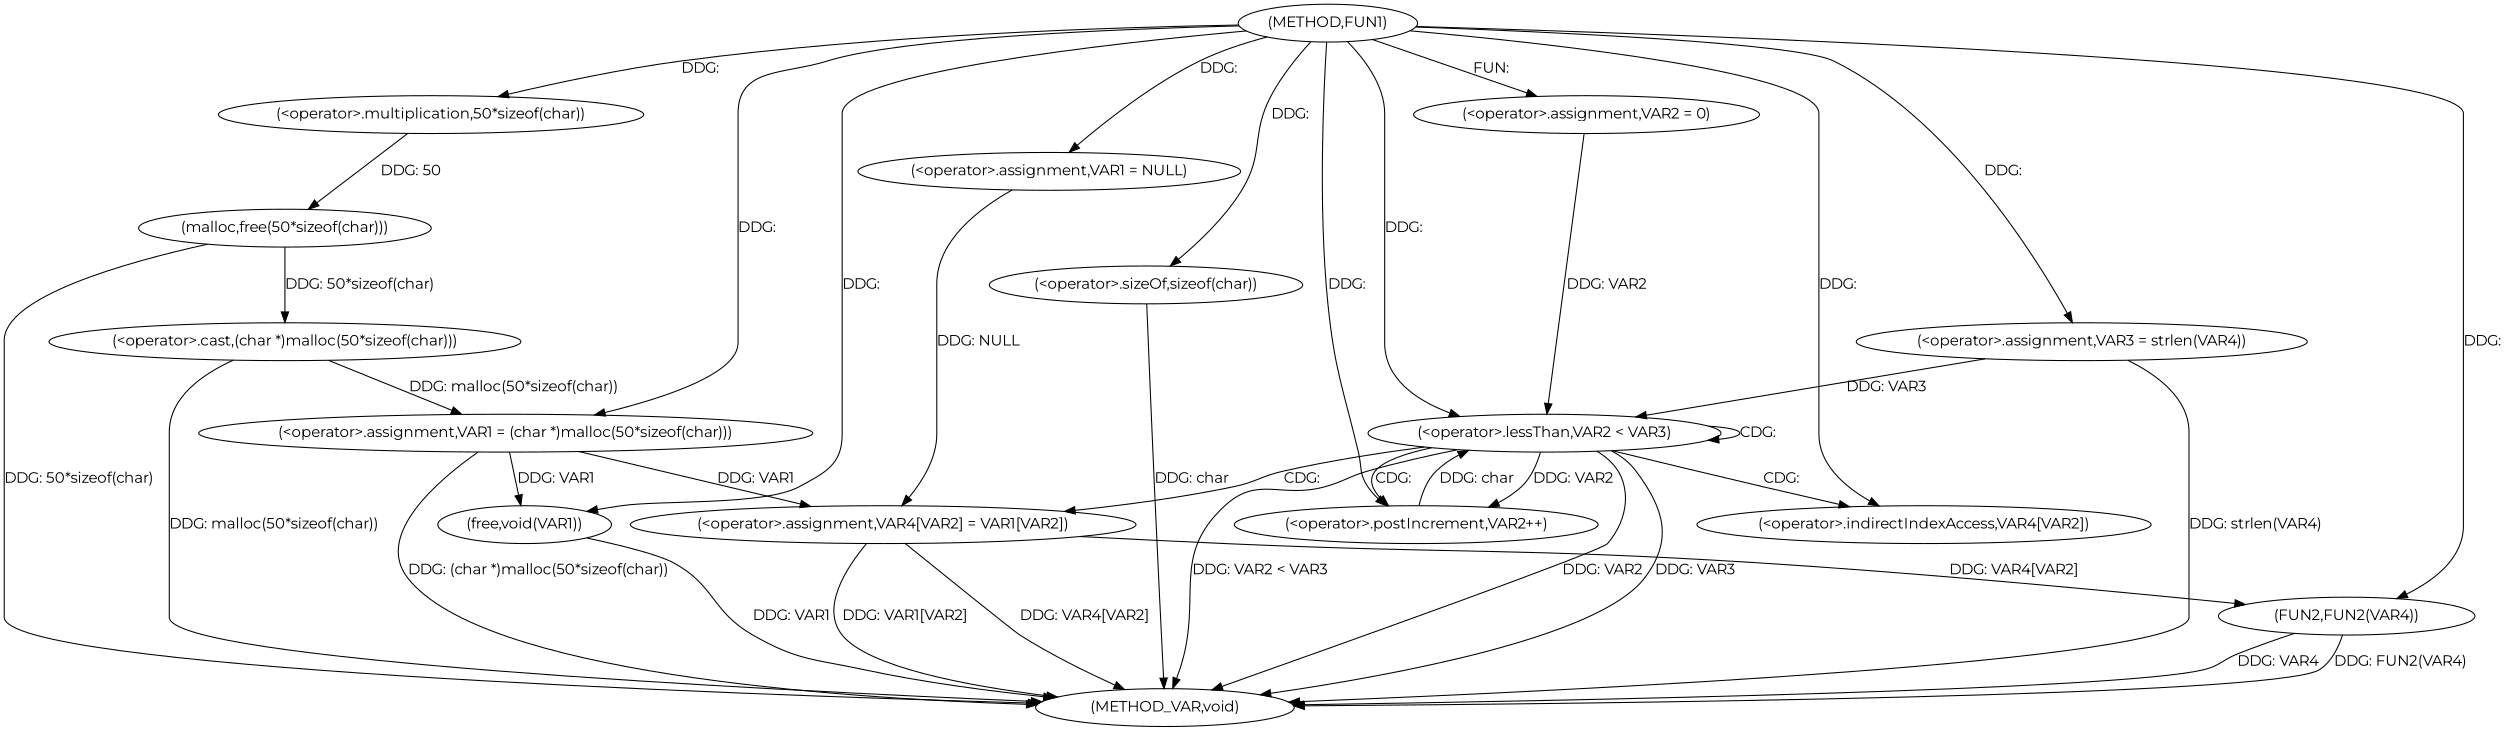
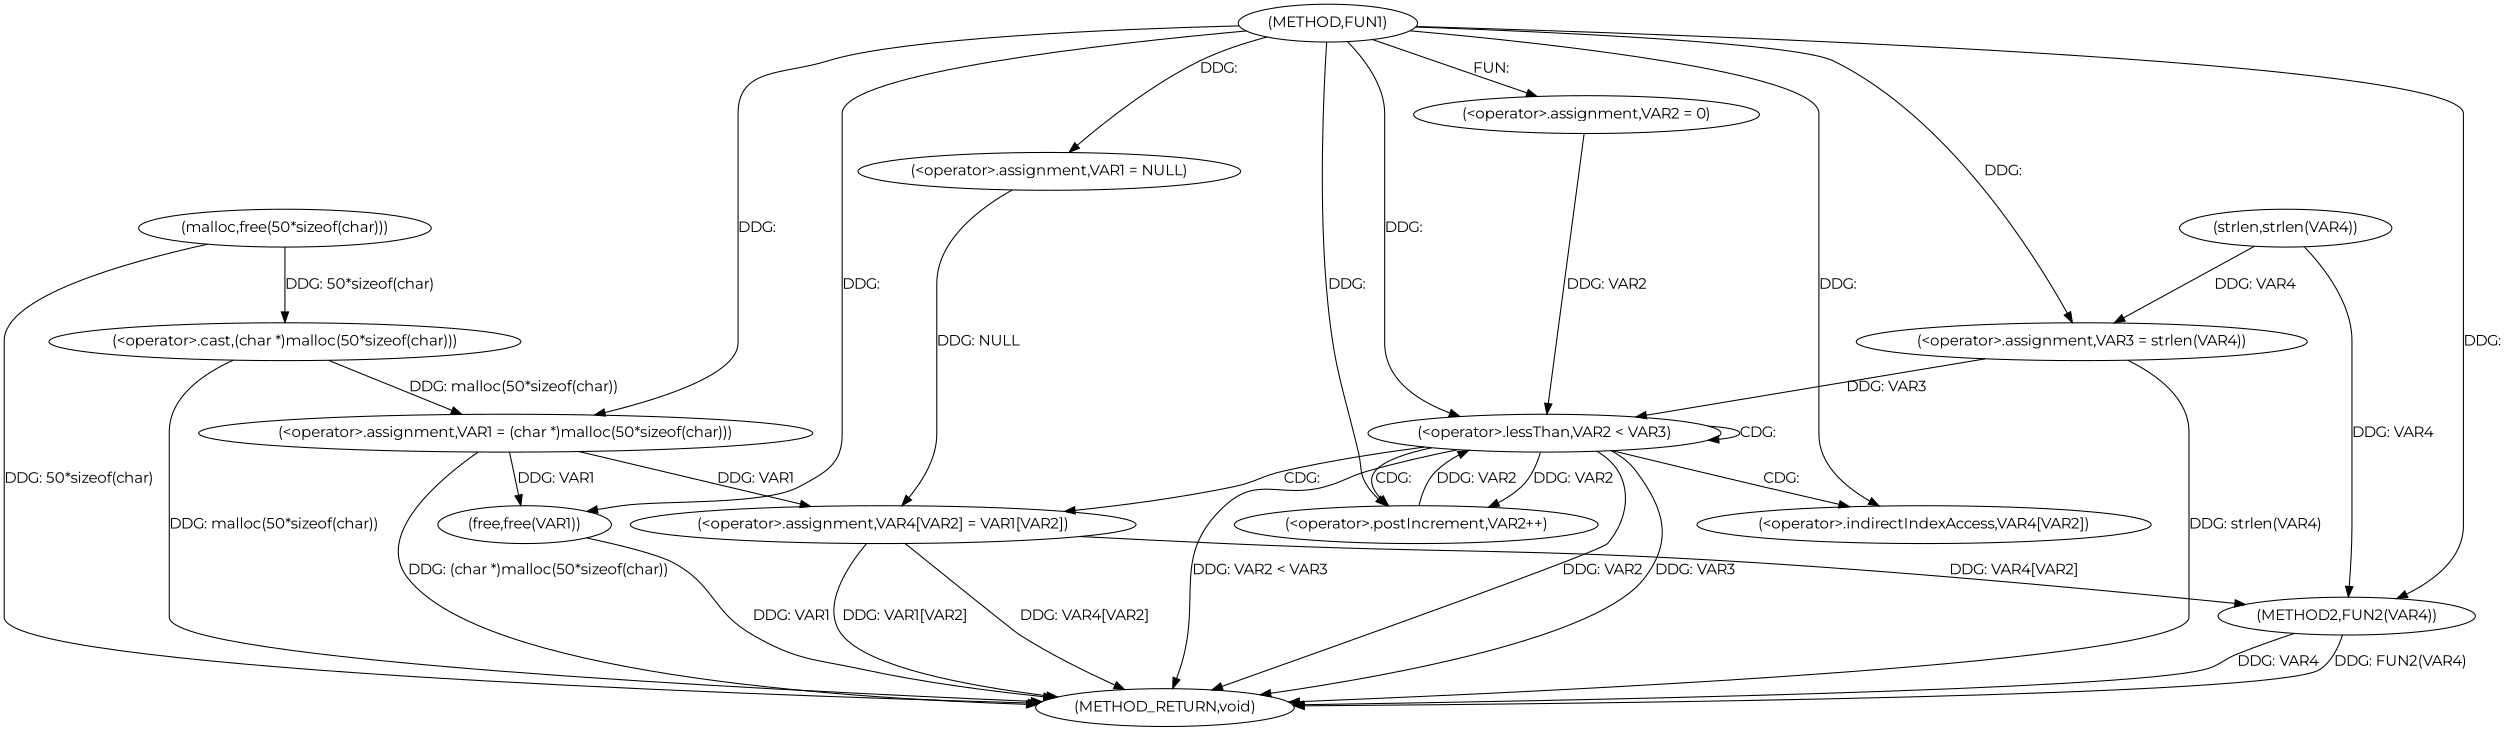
node "(<operator>.multiplication,50*sizeof(char))": removed
node "(strlen,strlen(VAR4))": added
node "(<operator>.sizeOf,sizeof(char))": removed
edge "(<operator>.postIncrement,VAR2++)" -> "(<operator>.lessThan,VAR2 < VAR3)": label "DDG: char" -> "DDG: VAR2"
node "(free,void(VAR1))": label "(free,void(VAR1))" -> "(free,free(VAR1))"
node "(FUN2,FUN2(VAR4))": label "(FUN2,FUN2(VAR4))" -> "(METHOD2,FUN2(VAR4))"
node "(METHOD_VAR,void)": label "(METHOD_VAR,void)" -> "(METHOD_RETURN,void)"
